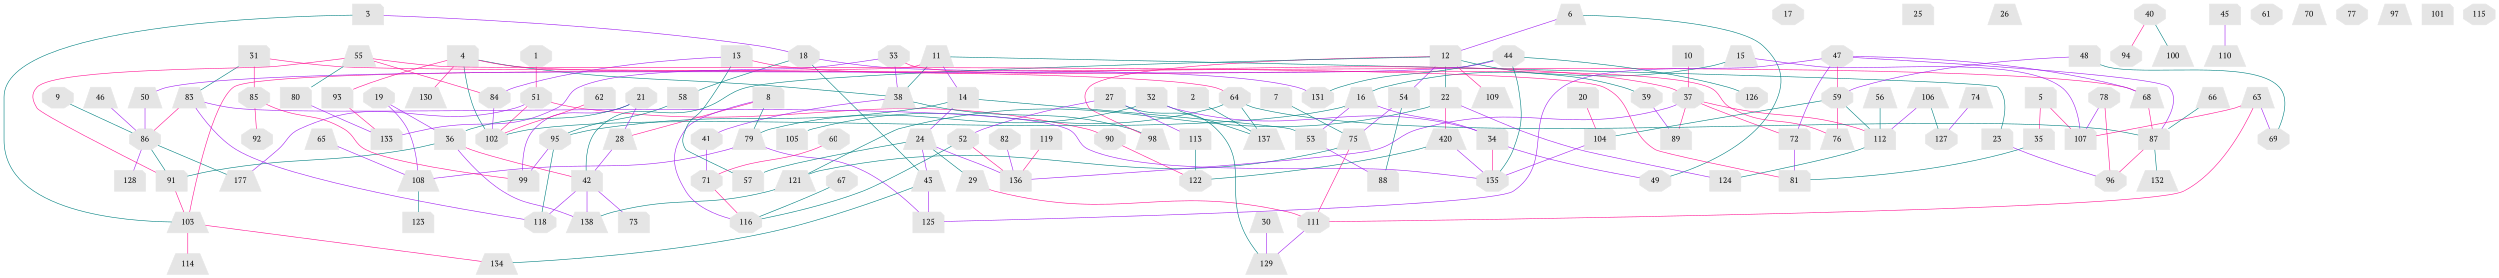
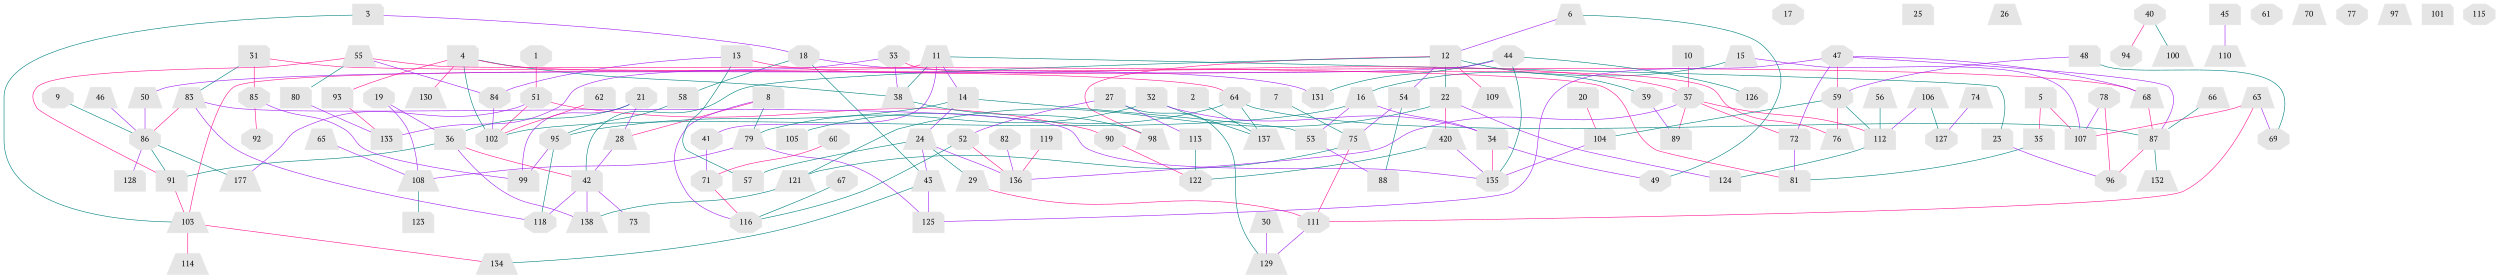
edge "55" -- "84": color deeppink -> purple
edge "38" -- "41": now "11" -- "41"
edge "85" -- "99": color deeppink -> purple
